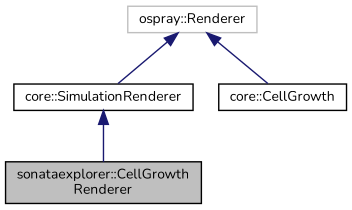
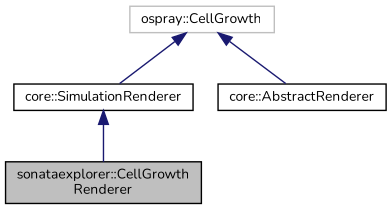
node "ospray::Renderer": label "ospray::Renderer" -> "ospray::CellGrowth"
node "core::CellGrowth": label "core::CellGrowth" -> "core::AbstractRenderer"
